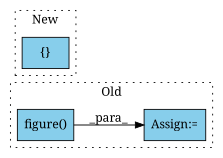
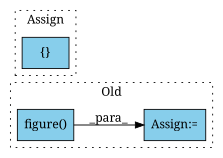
cluster "New": label "New" -> "Assign"
